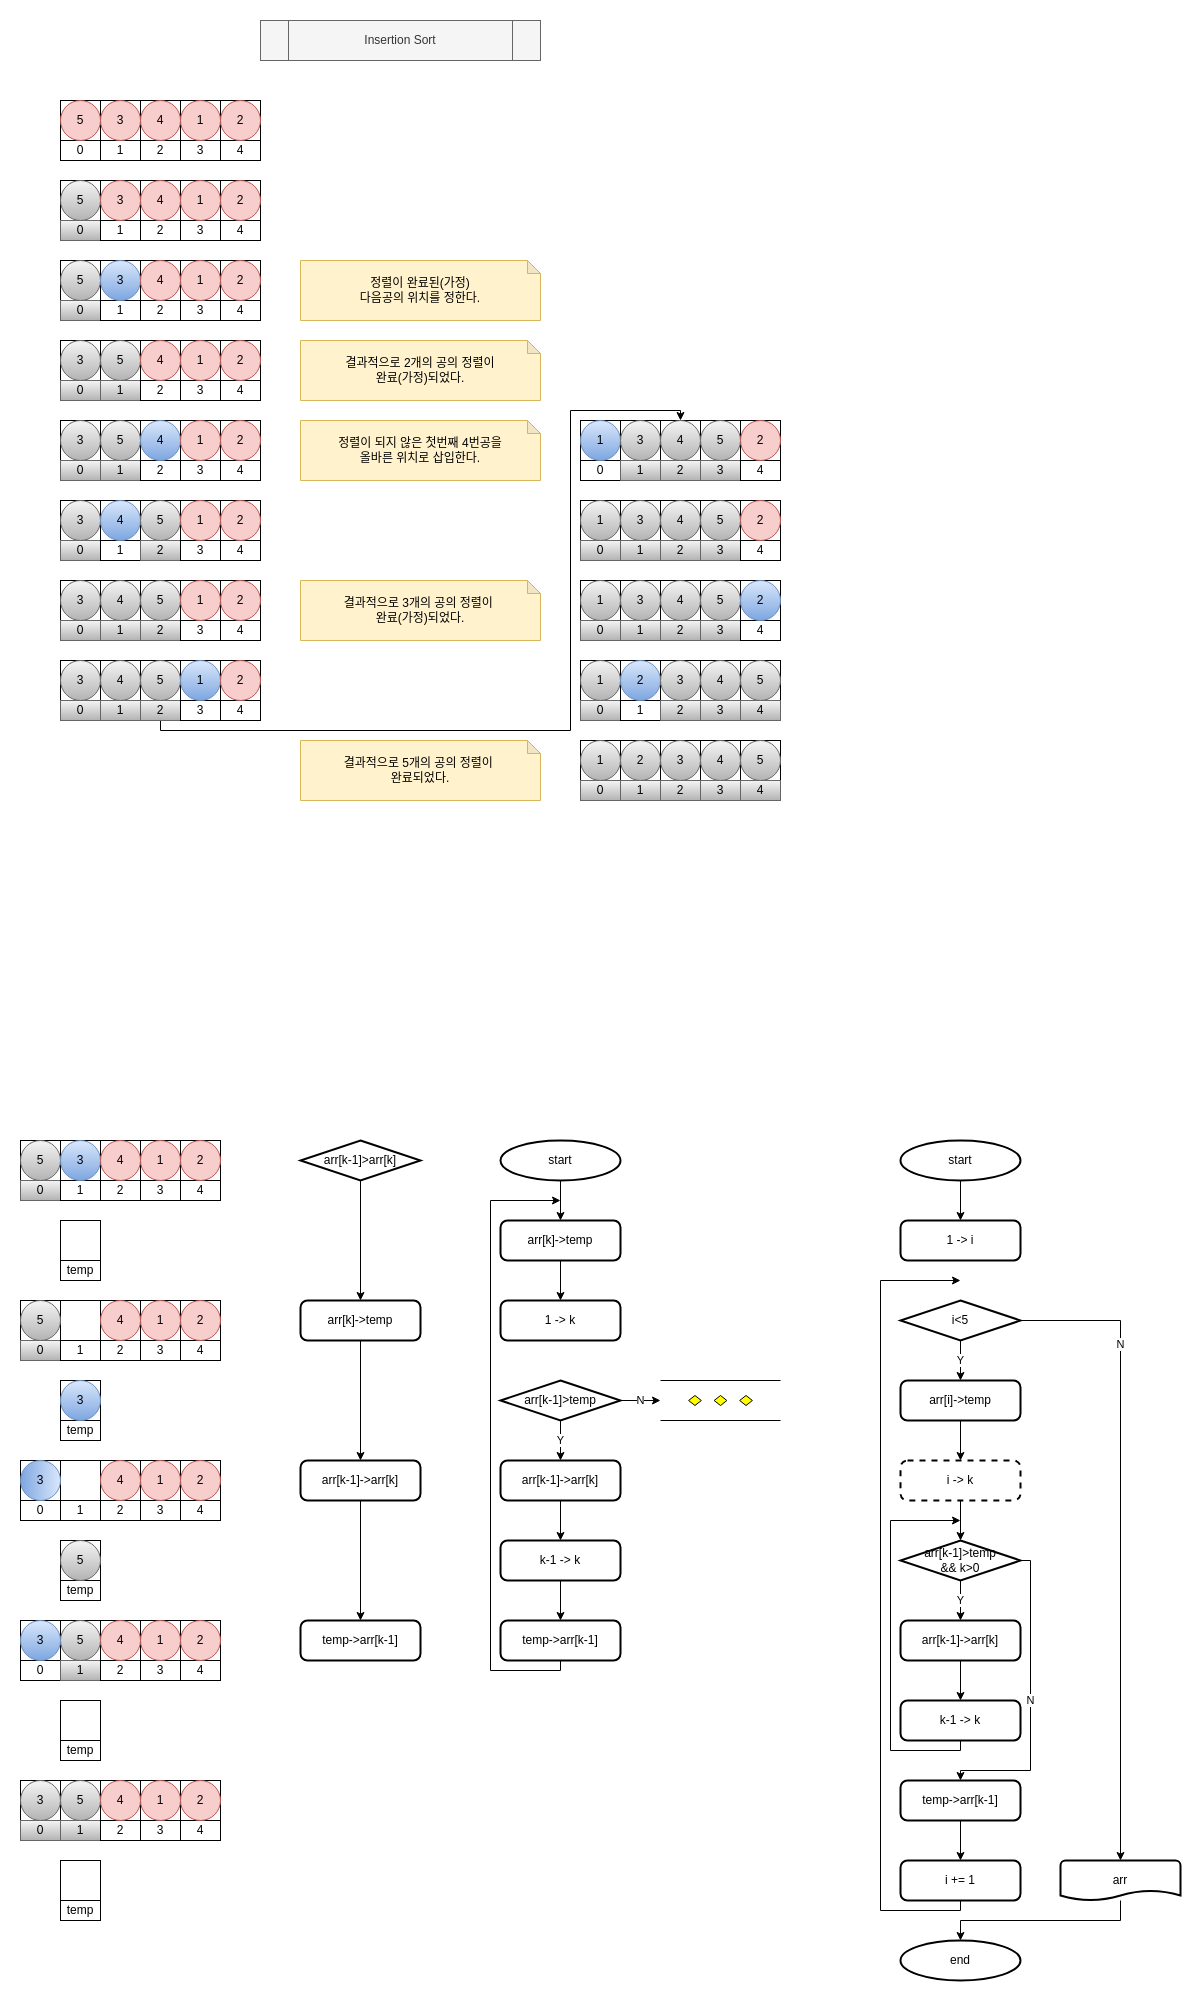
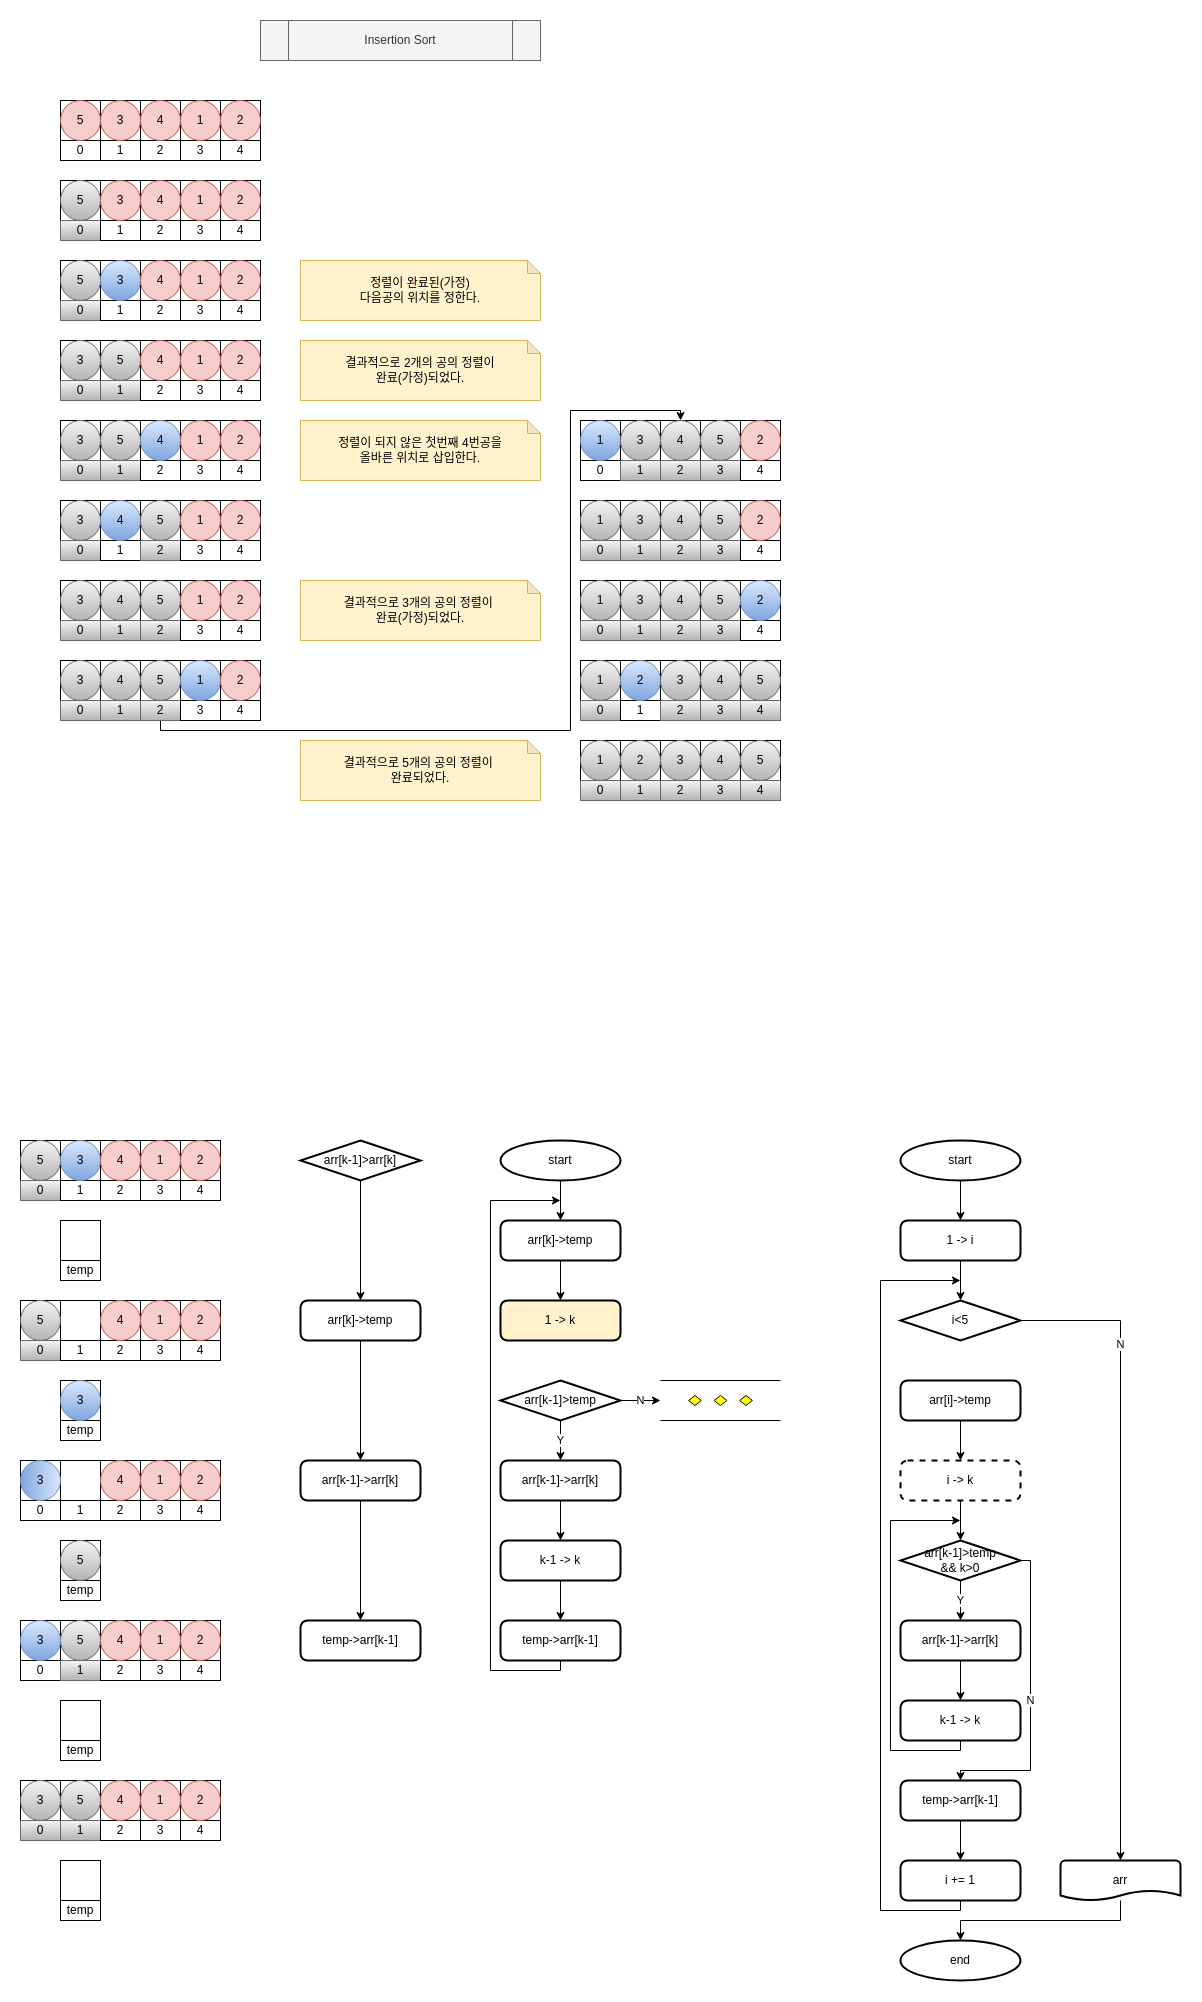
edge "1 -> i" -> "i<5": added
node "1 -> k": fillcolor #ffffff -> #fff2cc
edge "i<5" -> "arr[i]->temp": removed, label "Y"
